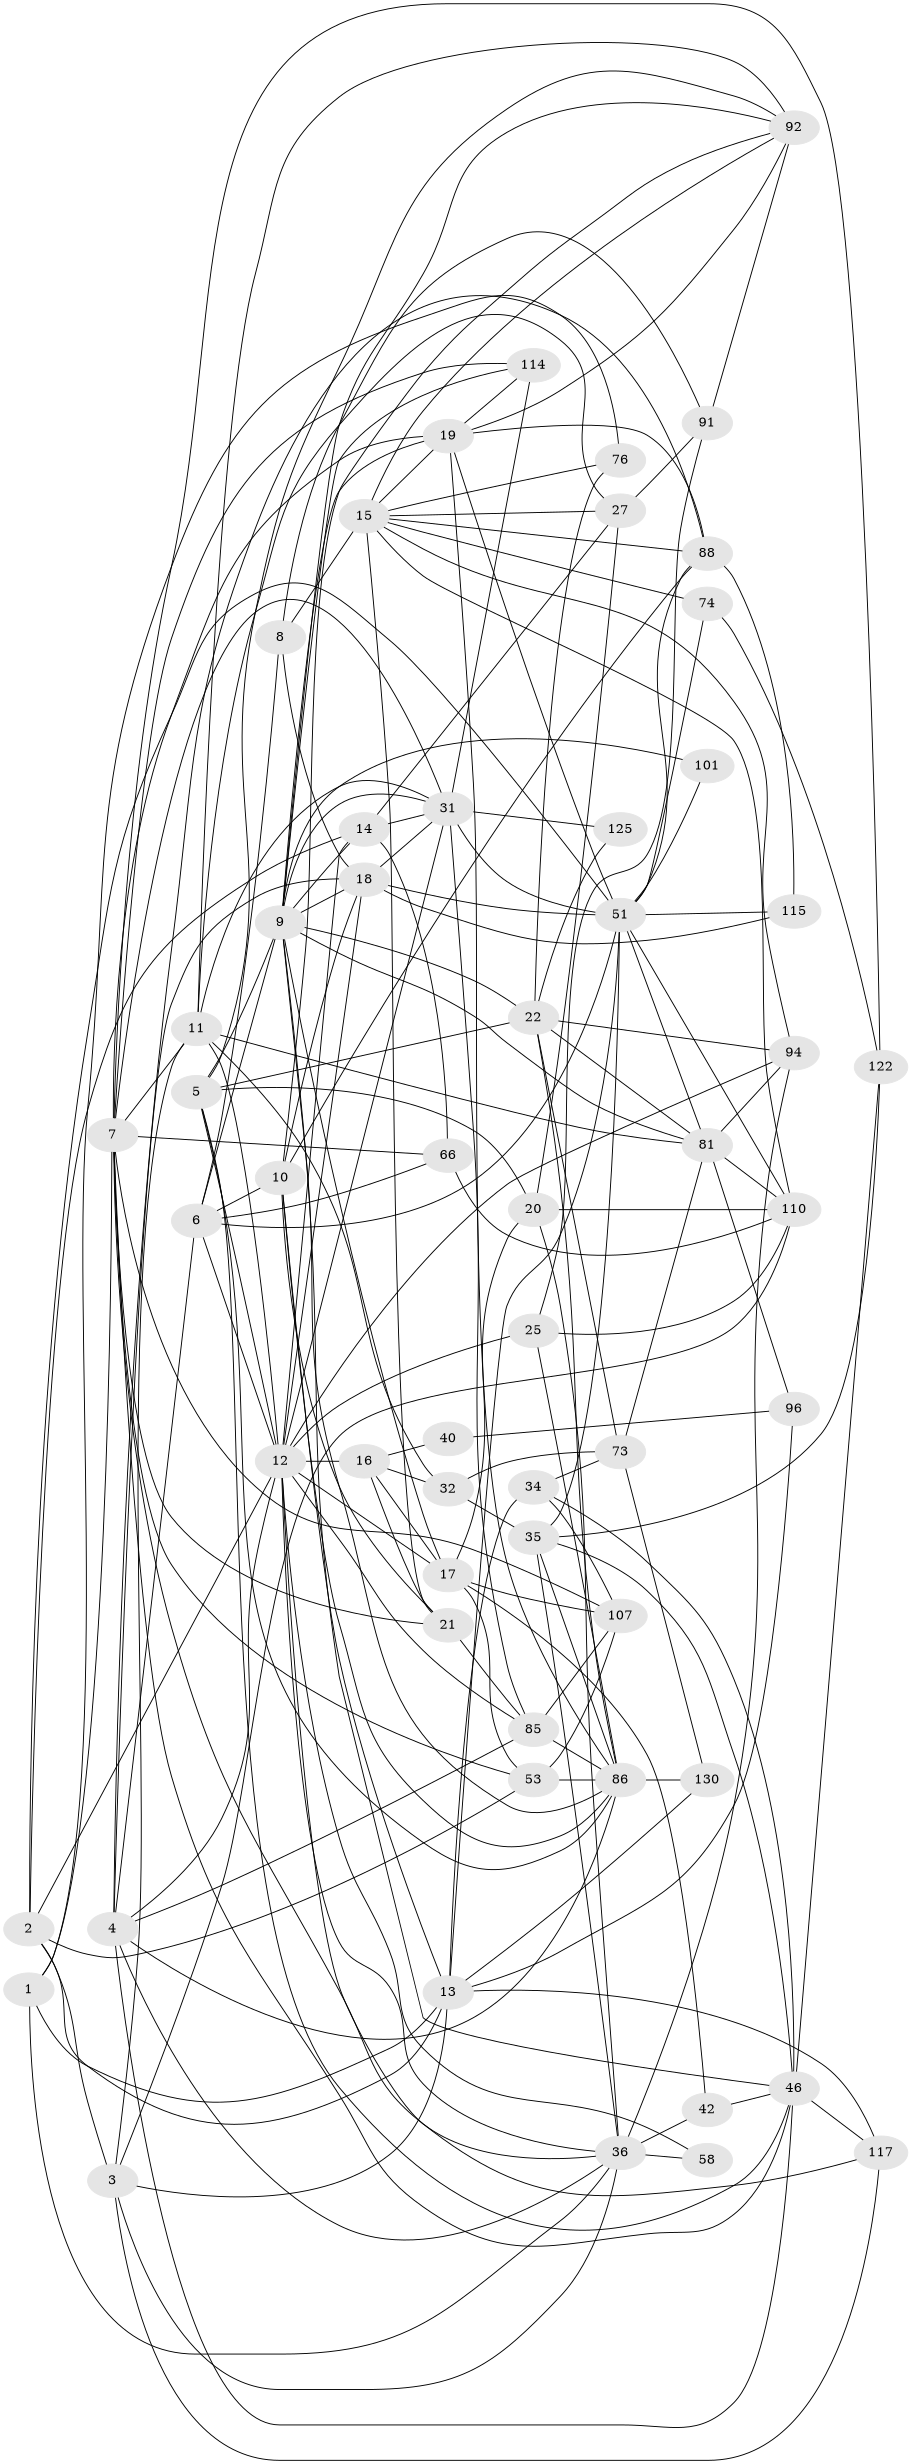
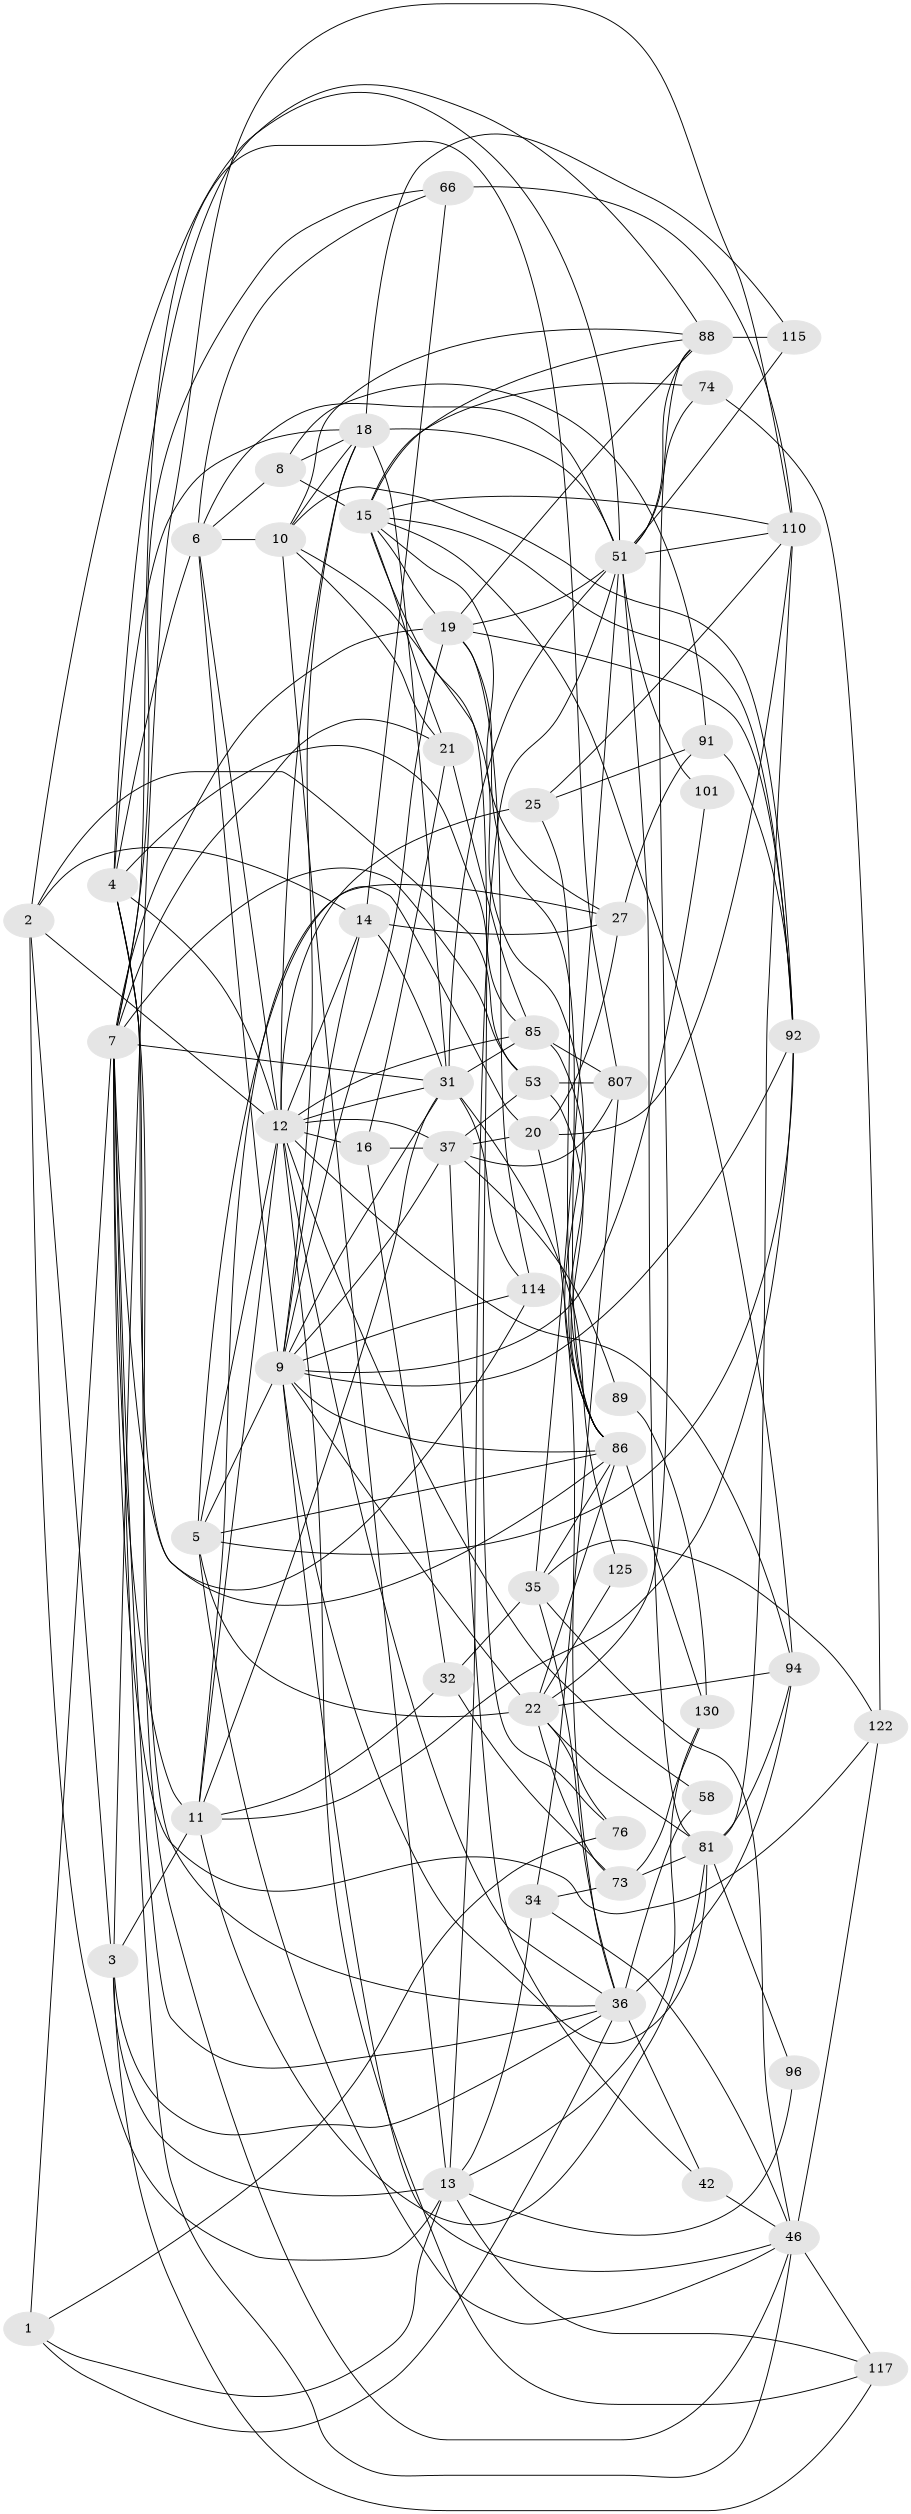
edge "88" -- "22": added
node "89": added
node "40": removed
node "17": label "17" -> "37"
node "107": label "107" -> "807"
